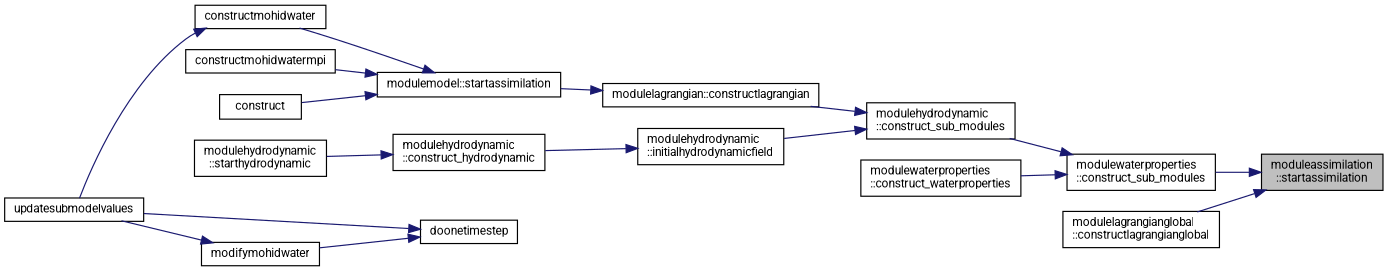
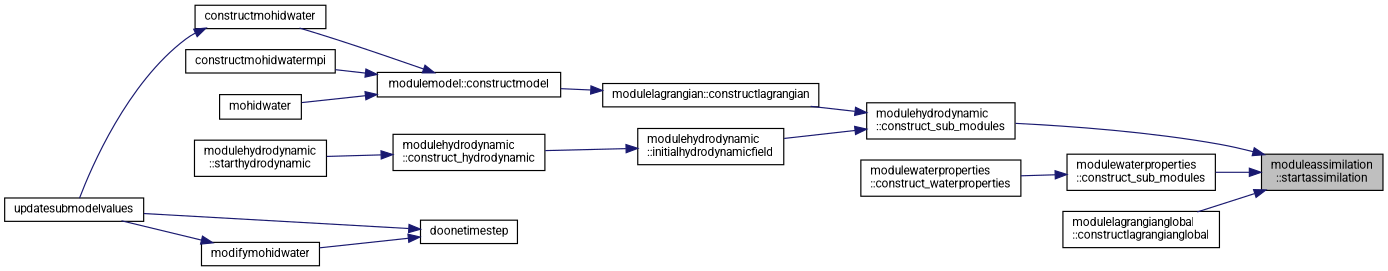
node "modulemodel::startassimilation": label "modulemodel::startassimilation" -> "modulemodel::constructmodel"
node "construct": label "construct" -> "mohidwater"
edge "modulehydrodynamic ::construct_sub_modules" -> "modulewaterproperties ::construct_sub_modules": now "modulehydrodynamic ::construct_sub_modules" -> "moduleassimilation ::startassimilation"
